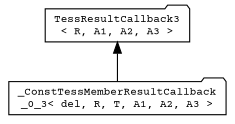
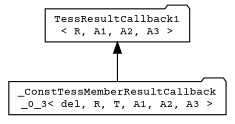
node "TessResultCallback3 < R, A1, A2, A3 >": label "TessResultCallback3 < R, A1, A2, A3 >" -> "TessResultCallback1 < R, A1, A2, A3 >"
